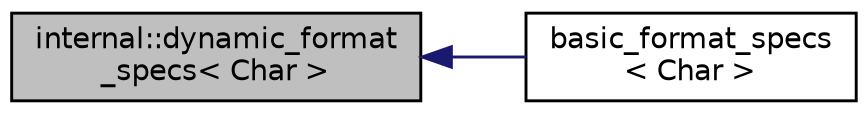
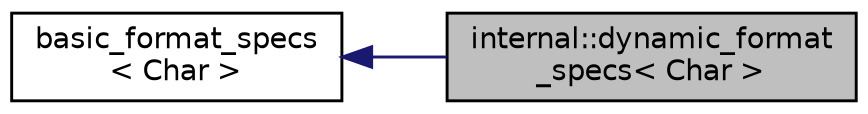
edge "basic_format_specs < Char >" -> "internal::dynamic_format _specs< Char >": reversed
